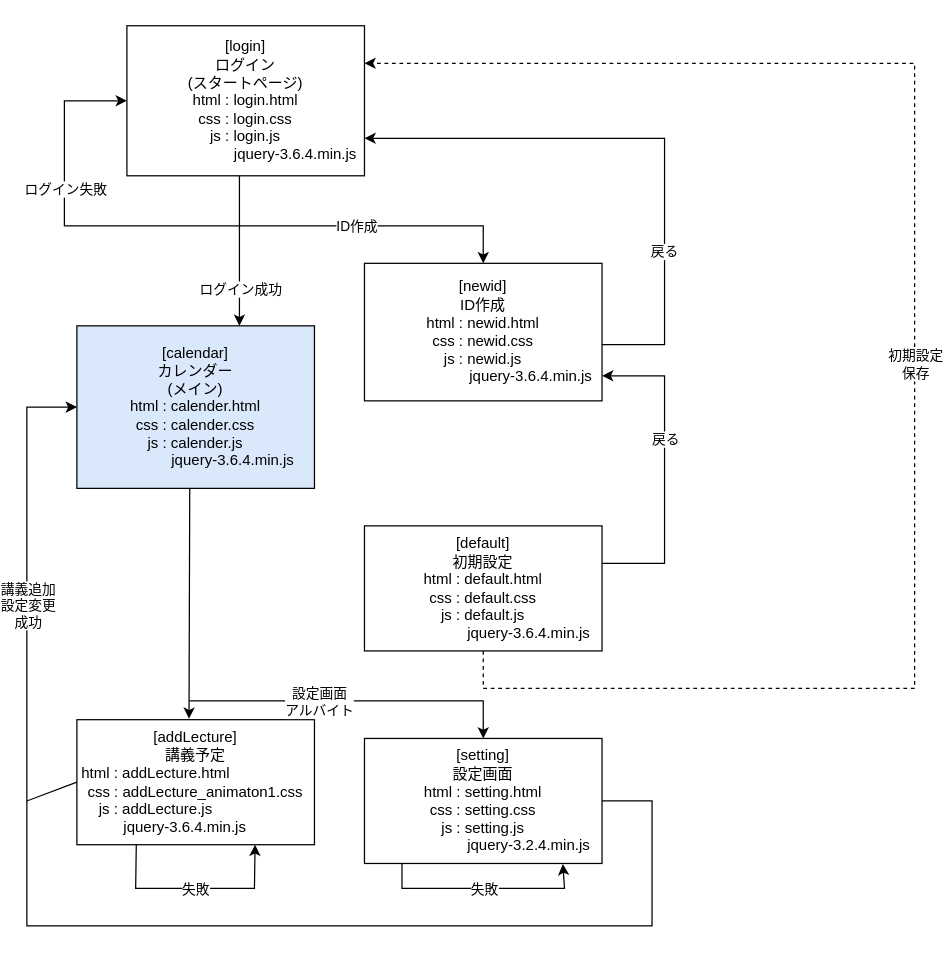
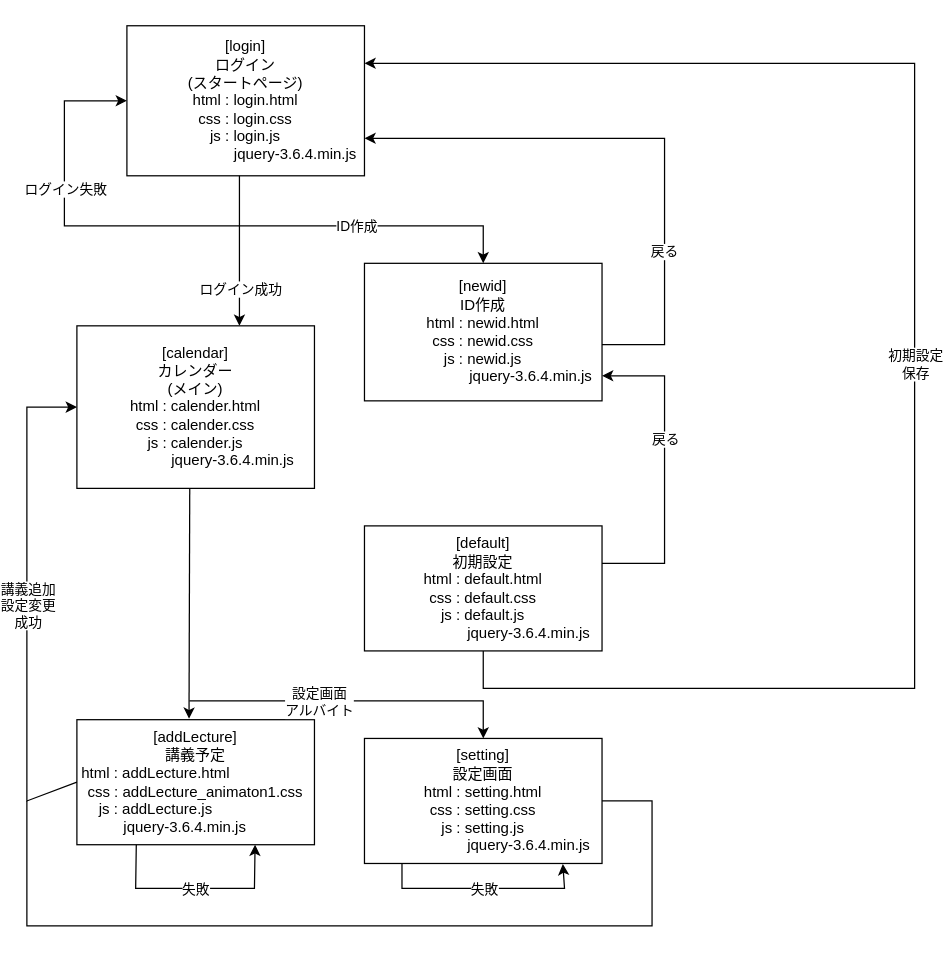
edge "[default] 初期設定 html : default.html css : default.css js : default.js jquery-3.6.4.min.js" -> "[login] ログイン (スタートページ) html : login.html css : login.css js : login.js jquery-3.6.4.min.js": style dashed -> solid
node "[calendar] カレンダー (メイン) html : calender.html css : calender.css js : calender.js jquery-3.6.4.min.js": fillcolor #dae8fc -> #ffffff
node "[setting] 設定画面 html : setting.html css : setting.css js : setting.js jquery-3.2.4.min.js": label "[setting] 設定画面 html : setting.html css : setting.css js : setting.js jquery-3.2.4.min.js" -> "[setting] 設定画面 html : setting.html css : setting.css js : setting.js jquery-3.6.4.min.js"
